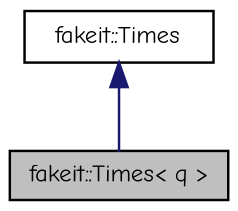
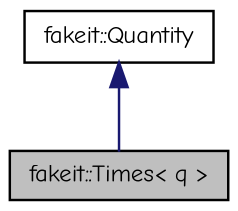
node "fakeit::Times": label "fakeit::Times" -> "fakeit::Quantity"
